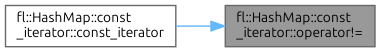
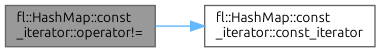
edge "fl::HashMap::const _iterator::const_iterator" -> "fl::HashMap::const _iterator::operator!=": reversed
